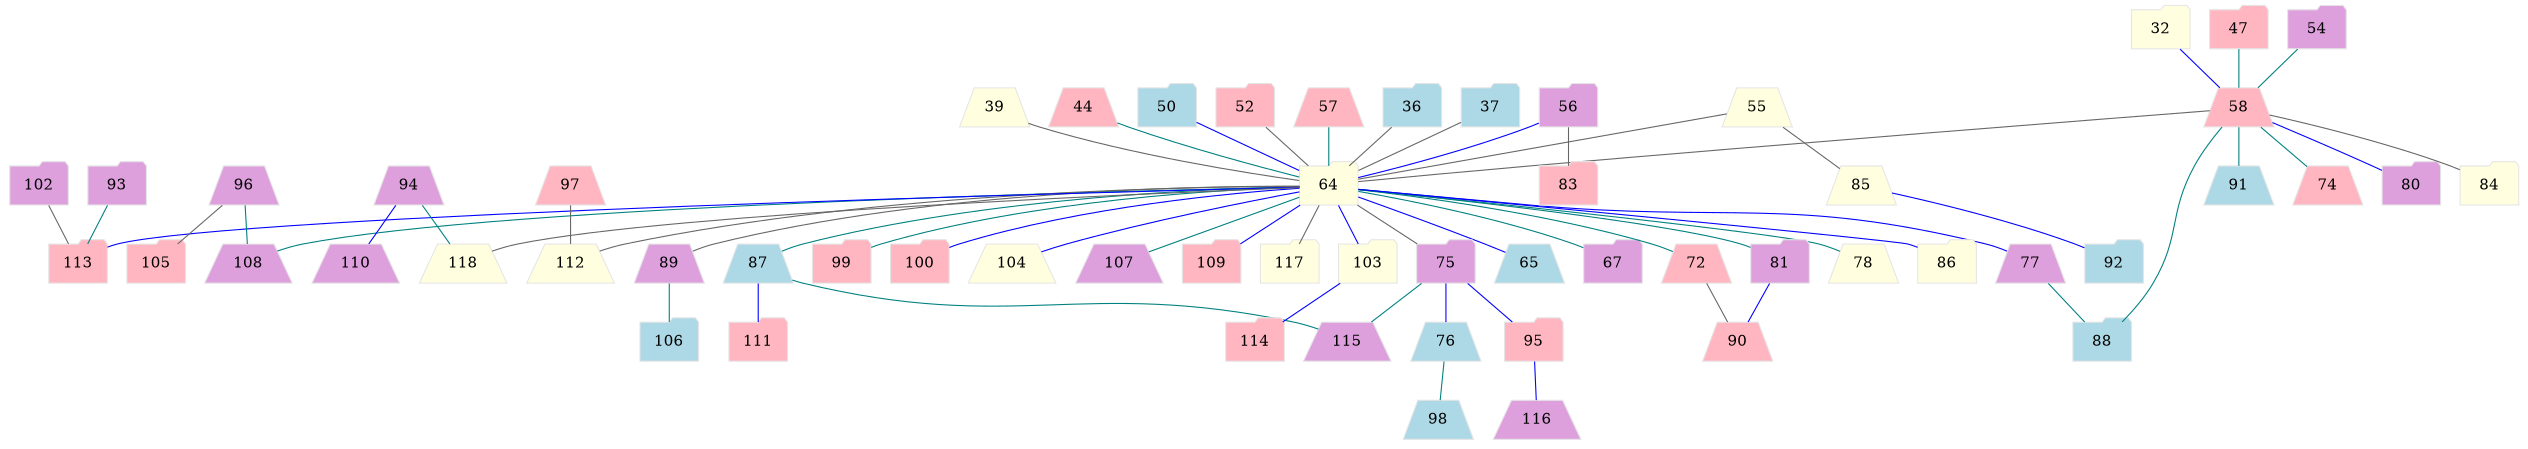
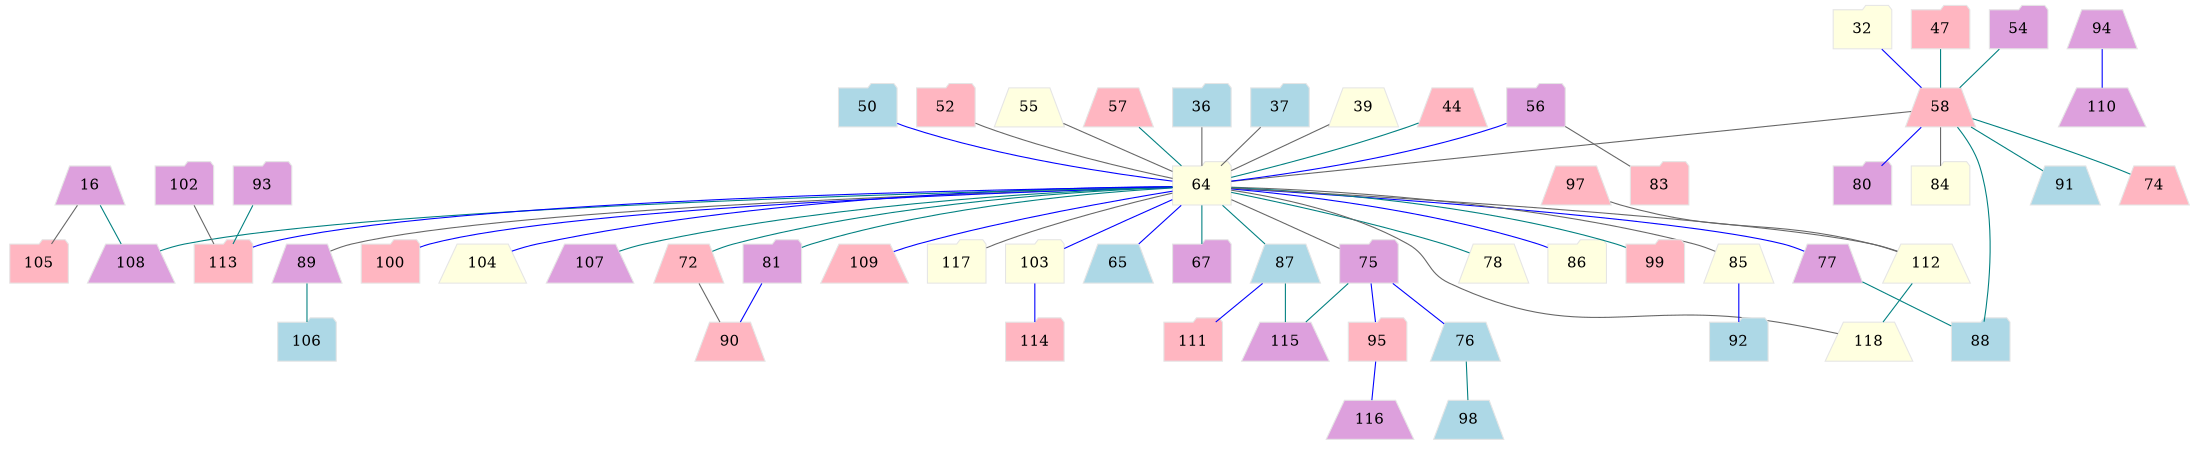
edge "55" -- "85": now "64" -- "85"
node "96": label "96" -> "16"
edge "94" -- "118": now "112" -- "118"
node "109": shape folder -> trapezium
